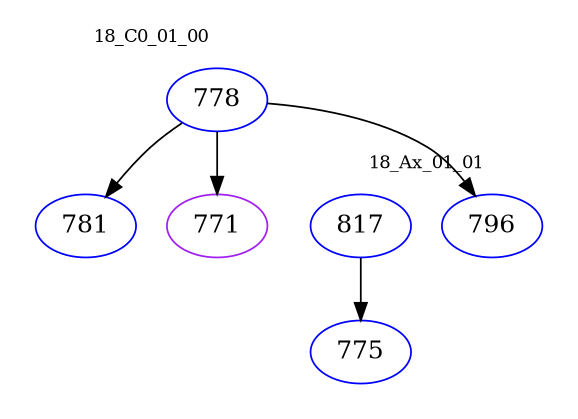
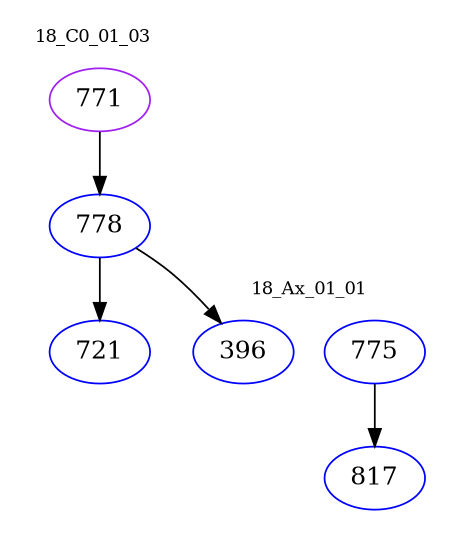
cluster "18_C0_01_00": label "18_C0_01_00" -> "18_C0_01_03"
edge "778" -> "771": reversed
node "781": label "781" -> "721"
node "796": label "796" -> "396"
edge "817" -> "775": reversed
